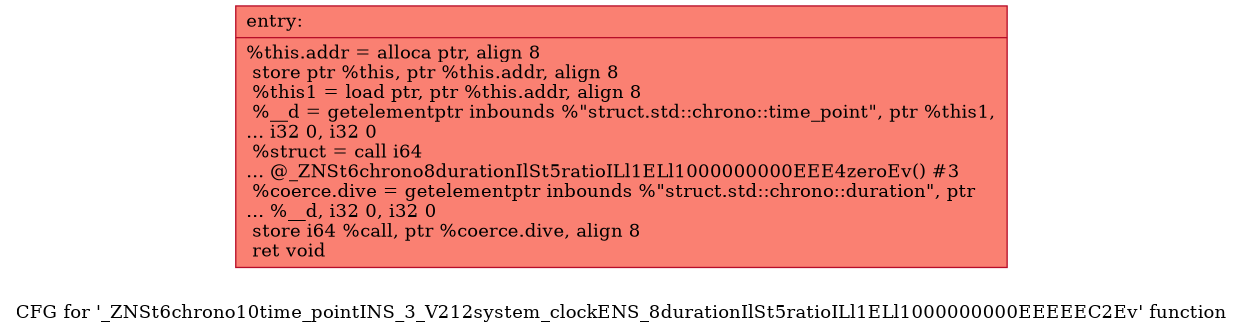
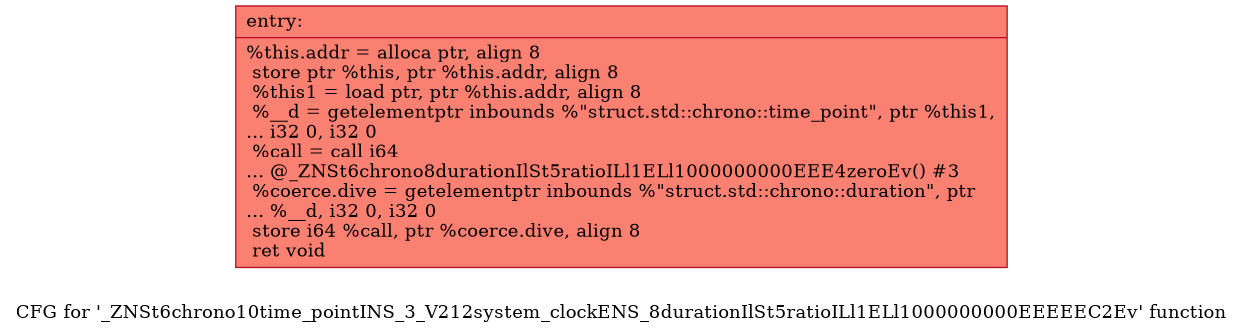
node "entry:": text "%struct = call i64" -> "%call = call i64"
